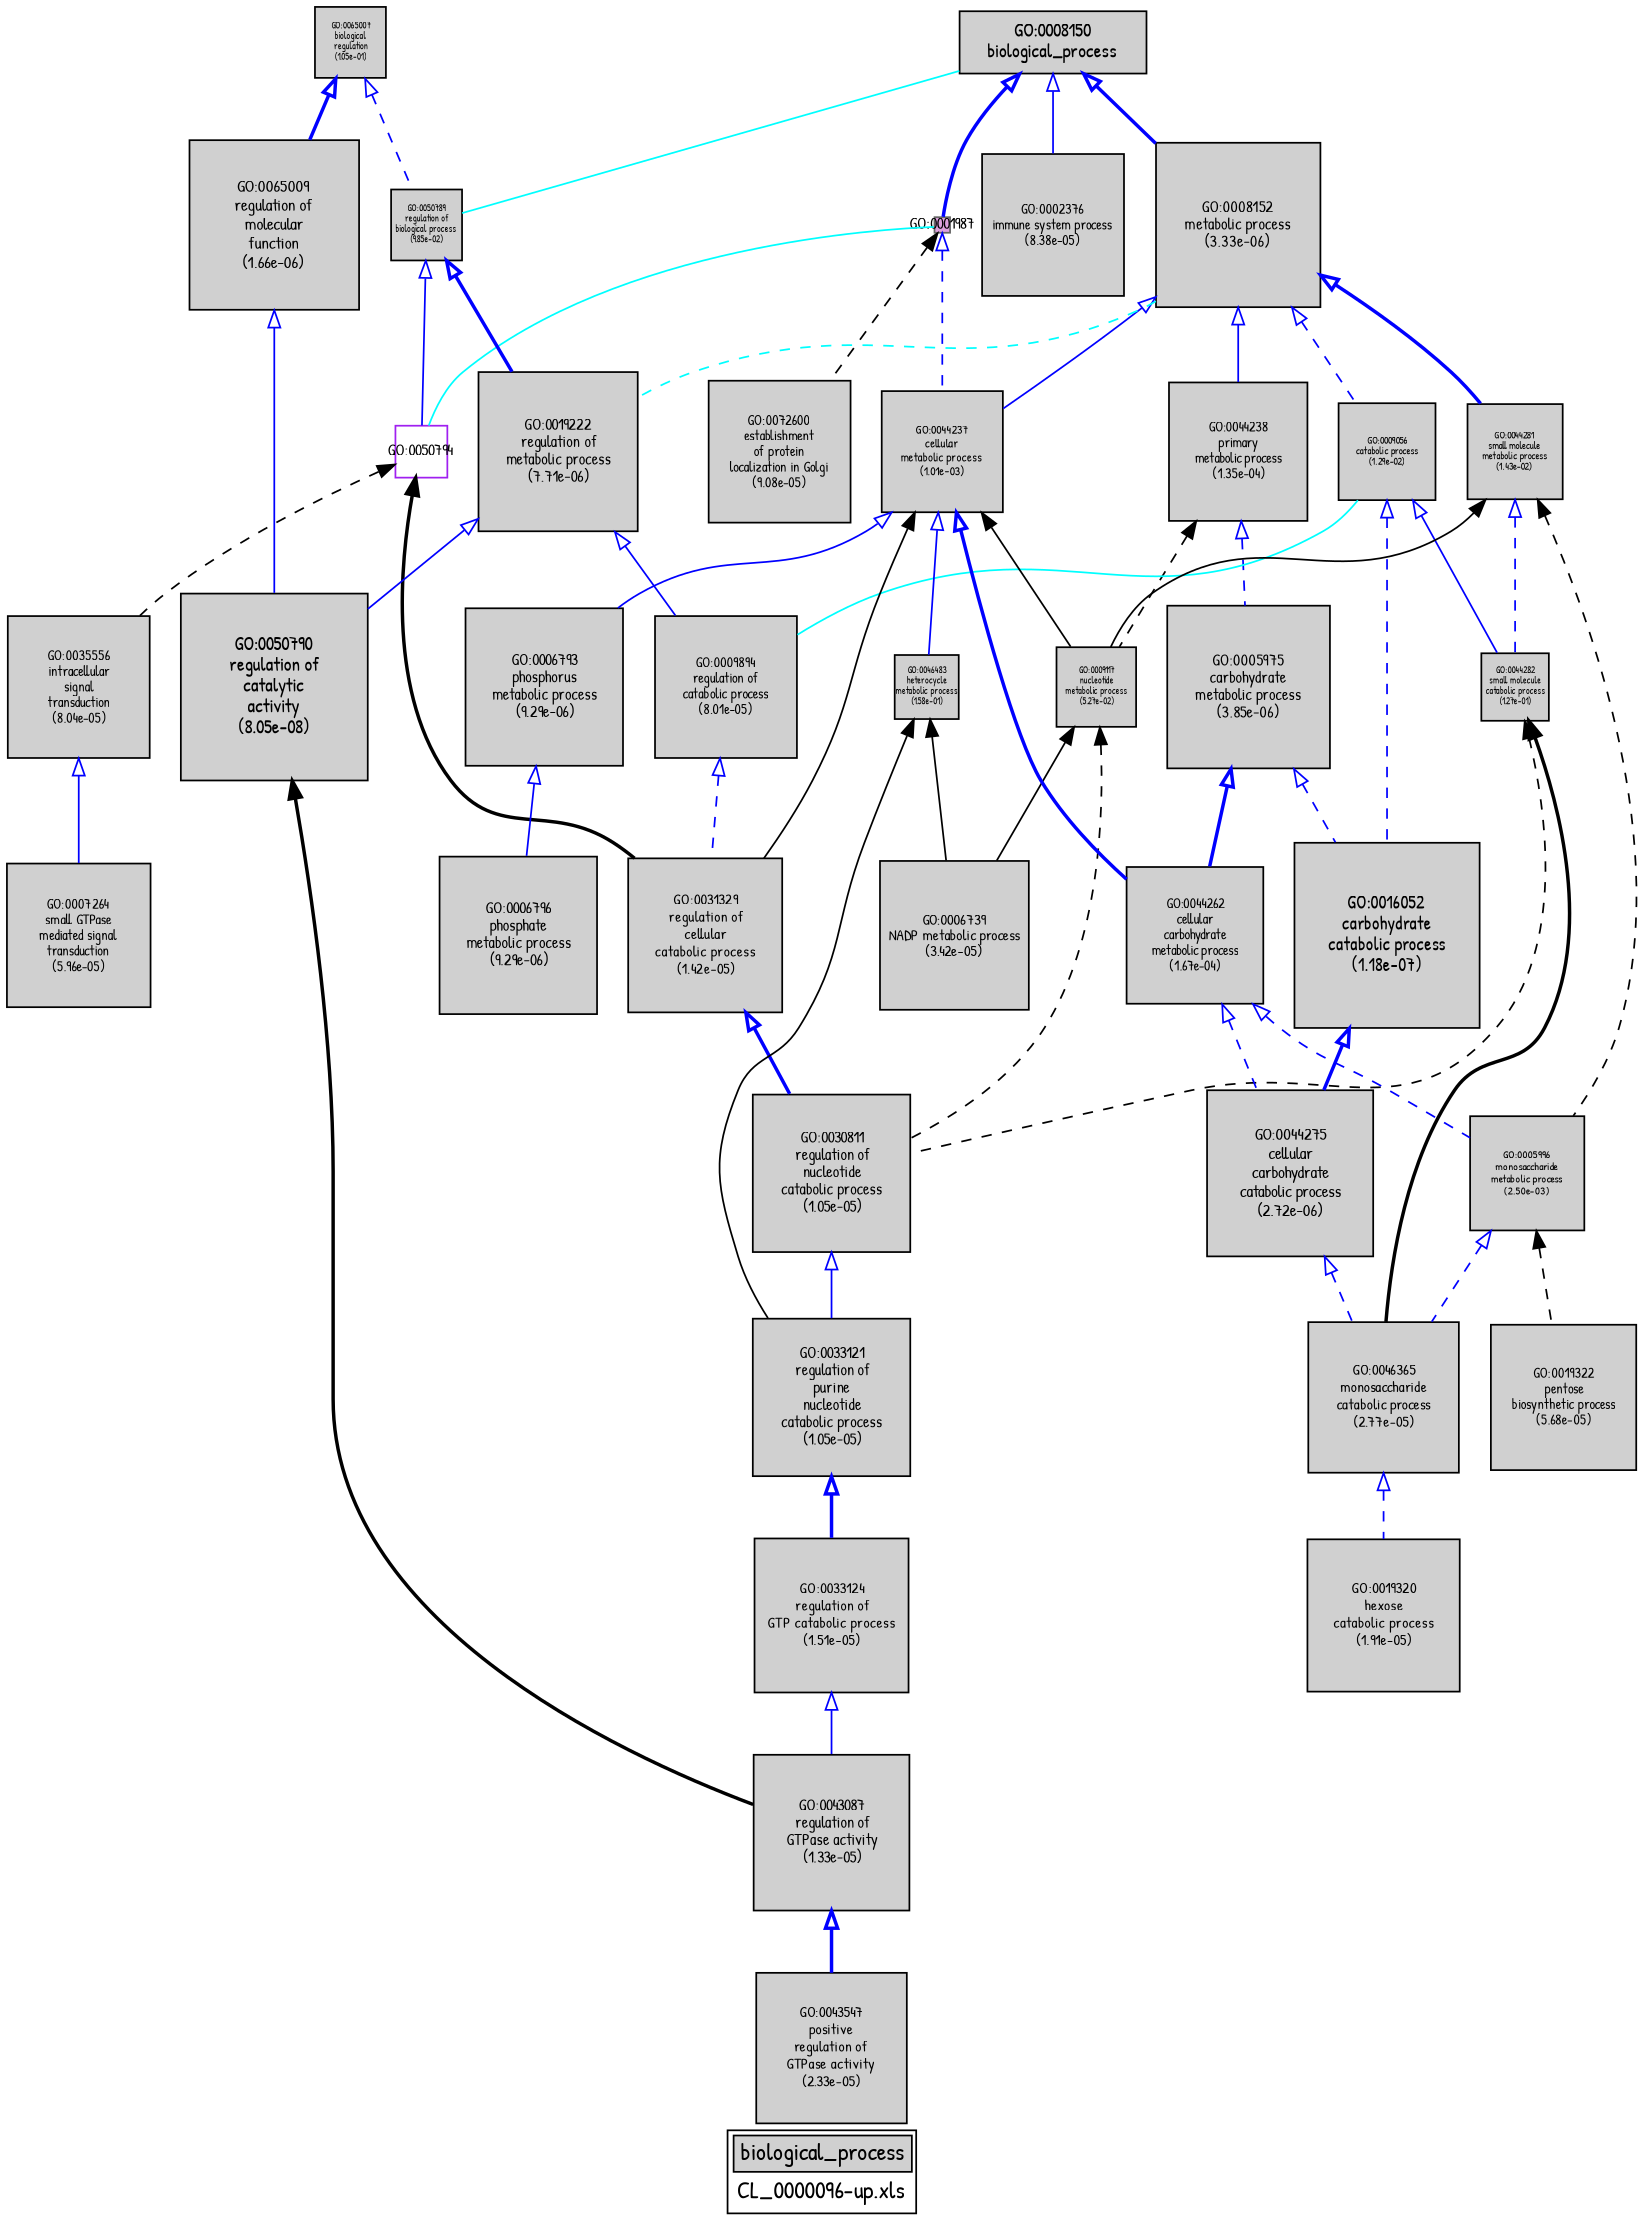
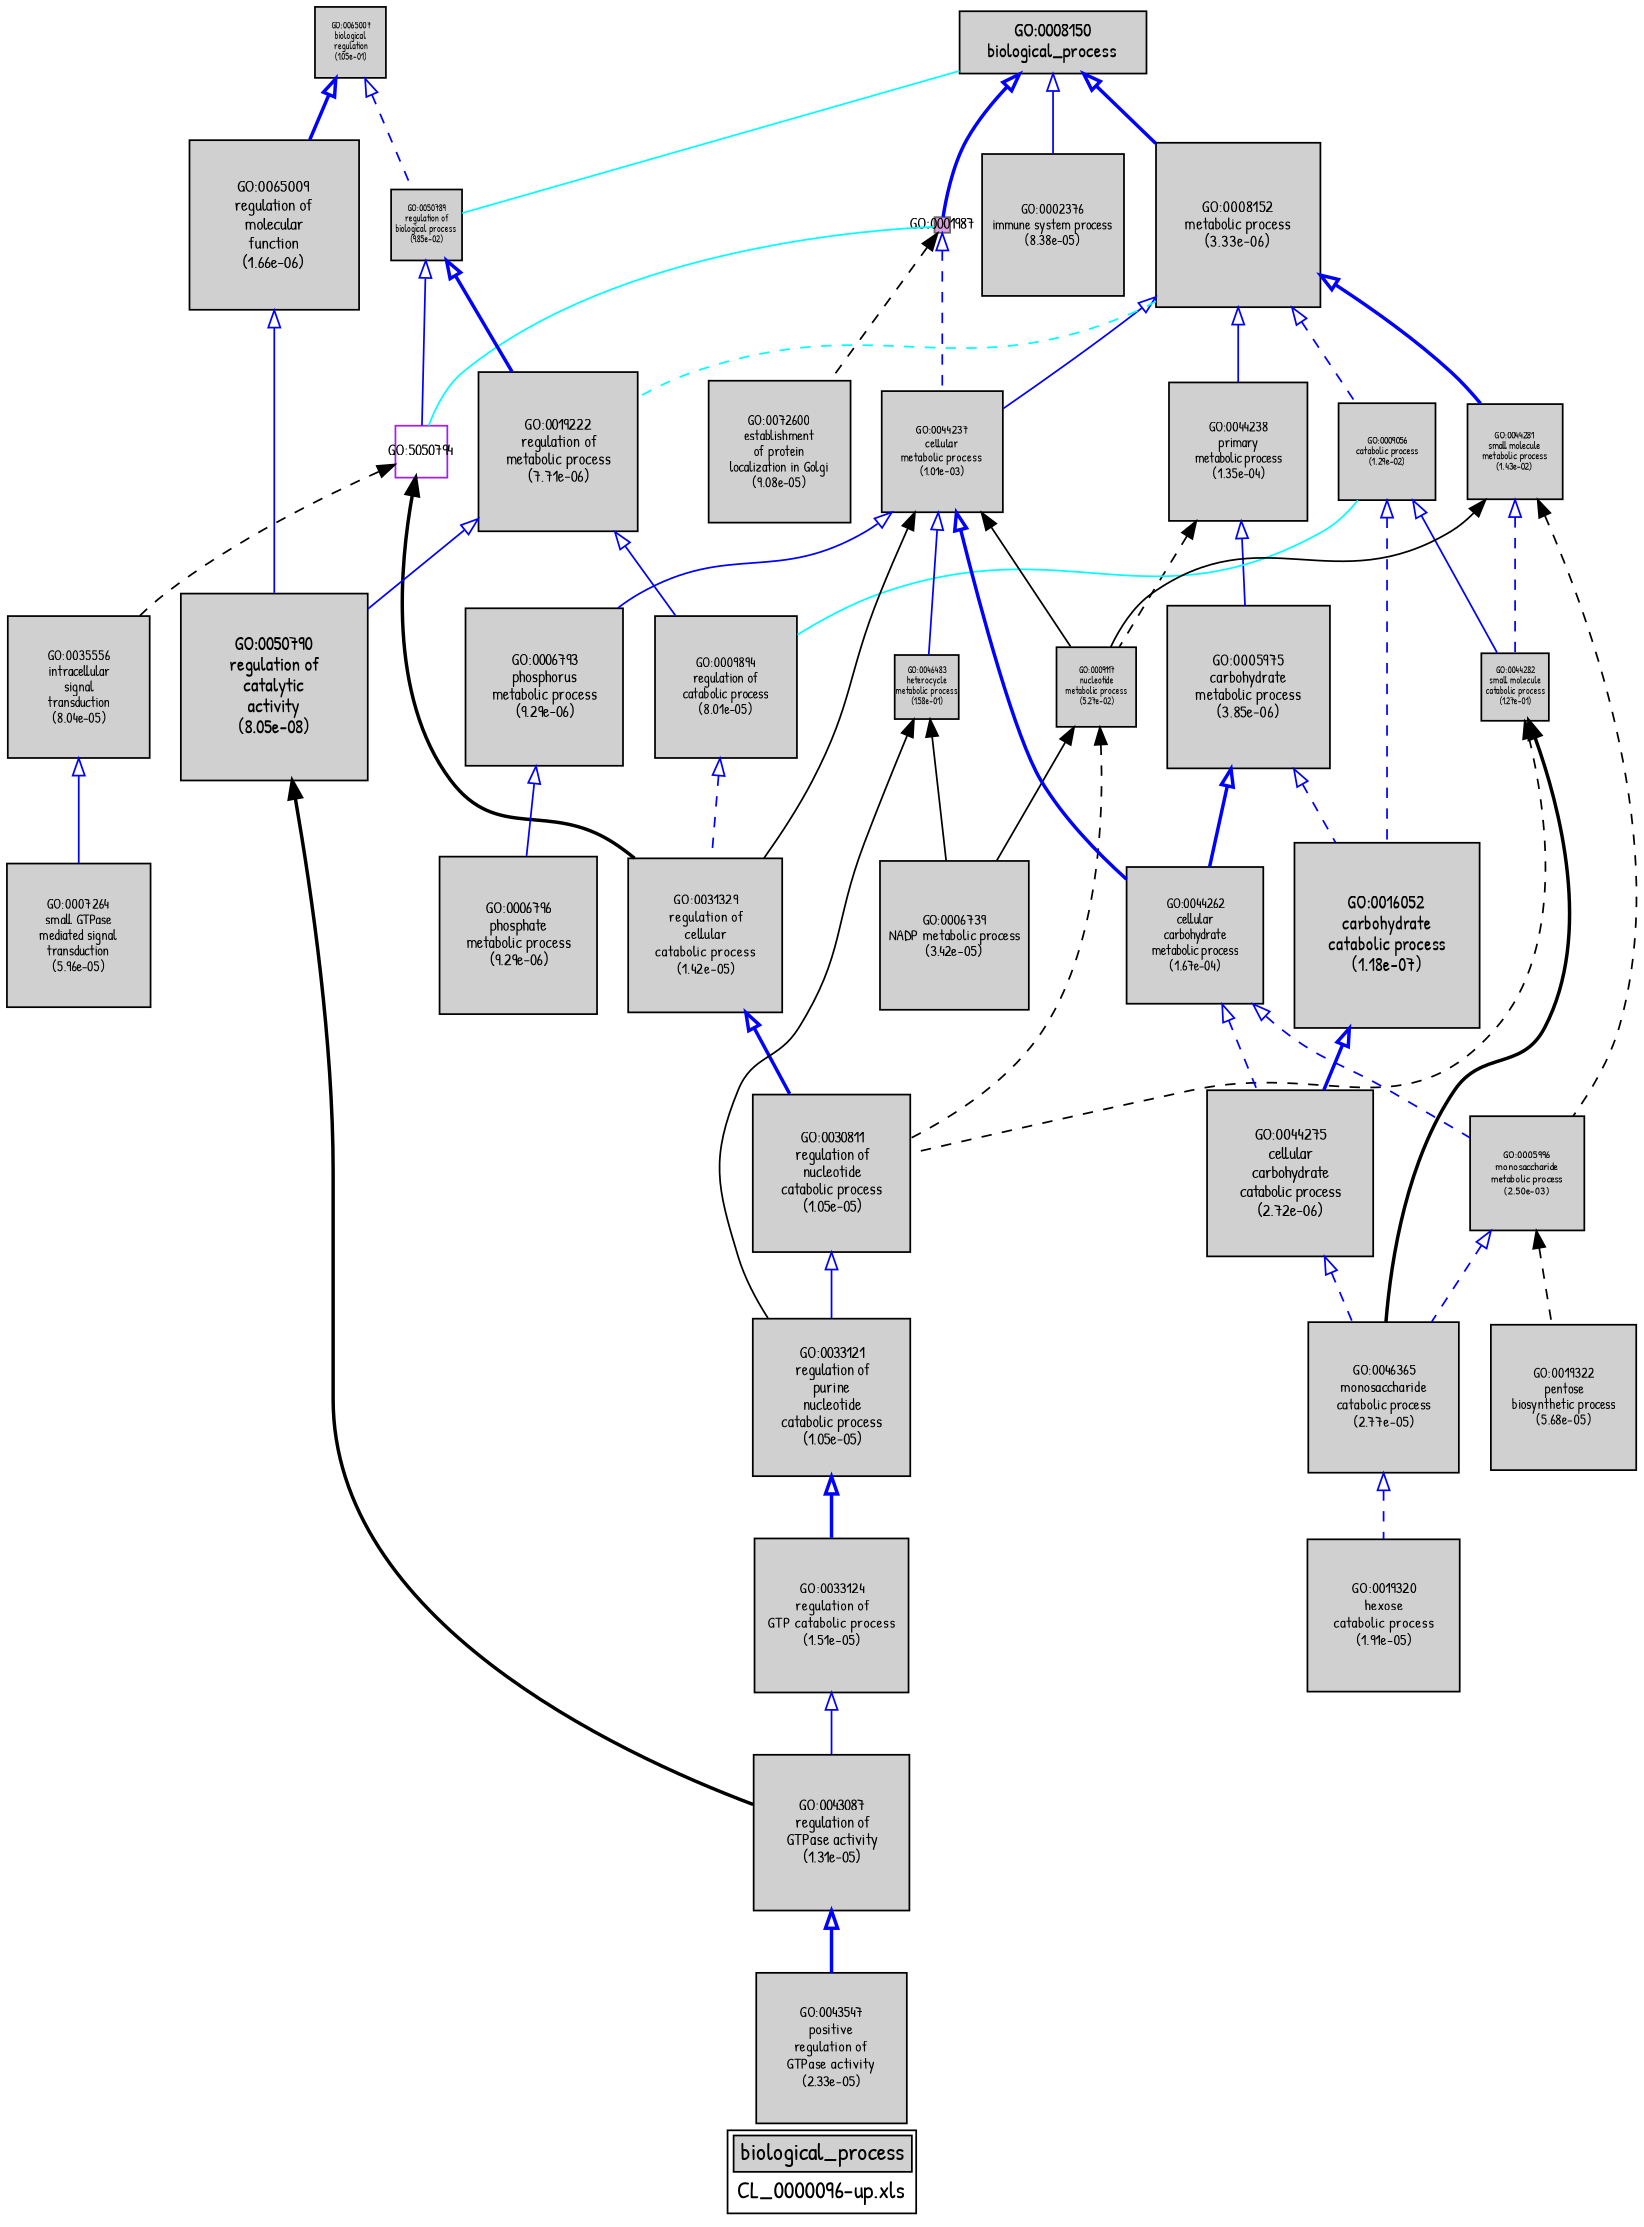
node "GO:0050794": label "GO:0050794" -> "GO:5050794"
edge "GO:0005975" -> "GO:0044238": style dashed -> solid
node "GO:0043087": text "(1.33e-05)" -> "(1.31e-05)"
